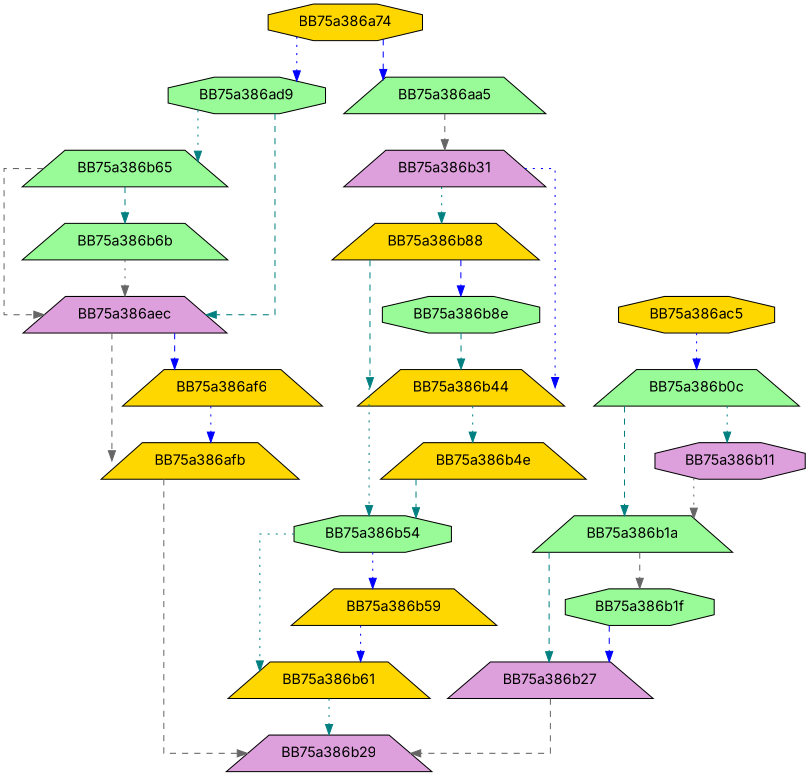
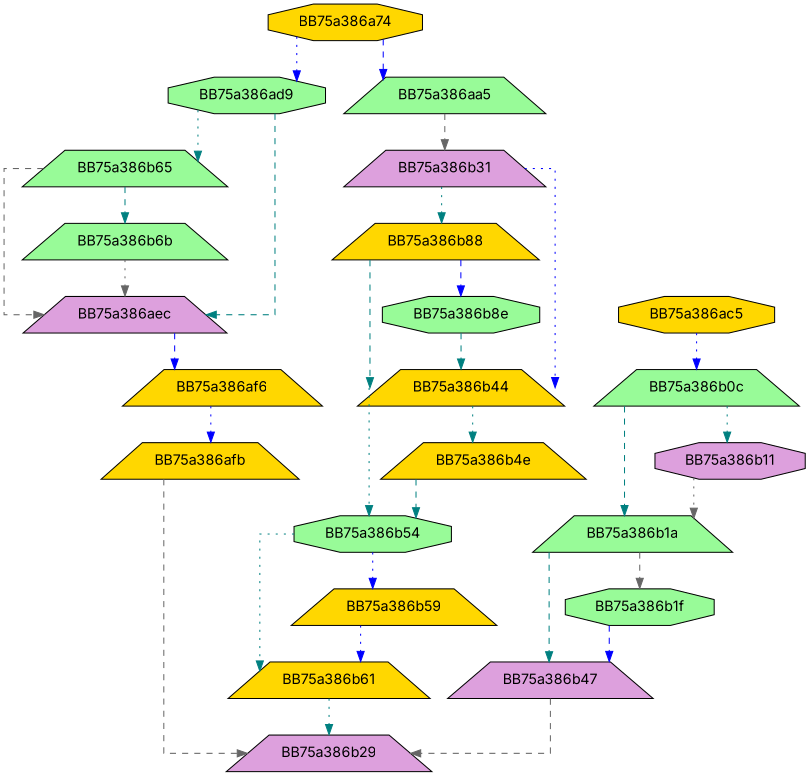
edge "BB75a386aec" -> "BB75a386afb": removed
node "BB75a386b27": label "BB75a386b27" -> "BB75a386b47"
